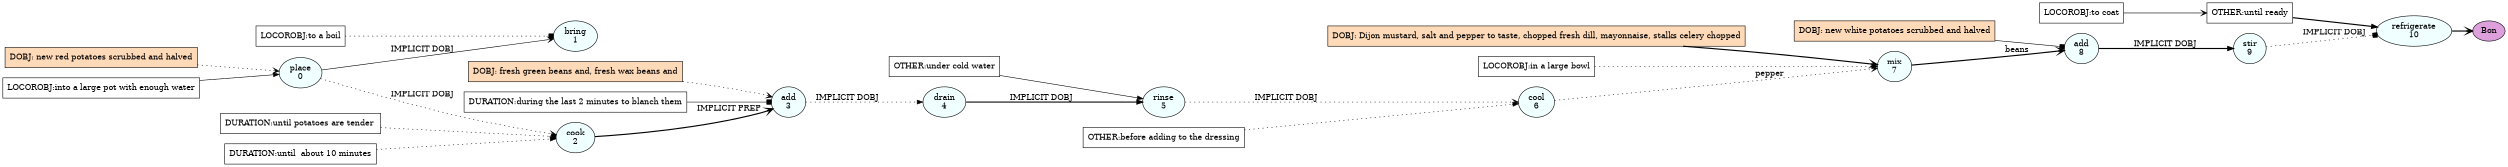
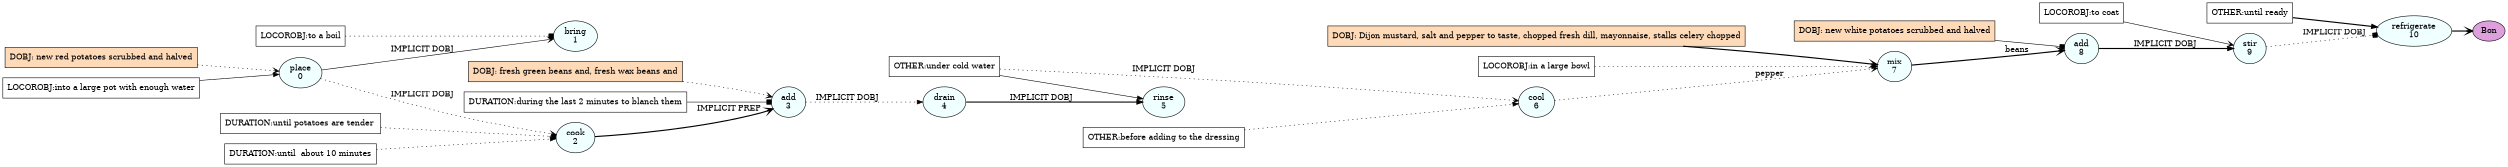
edge "LOCOROBJ:to coat" -> "OTHER:until ready": now "LOCOROBJ:to coat" -> "stir 9"
edge "rinse 5" -> "cool 6": now "OTHER:under cold water" -> "cool 6"
